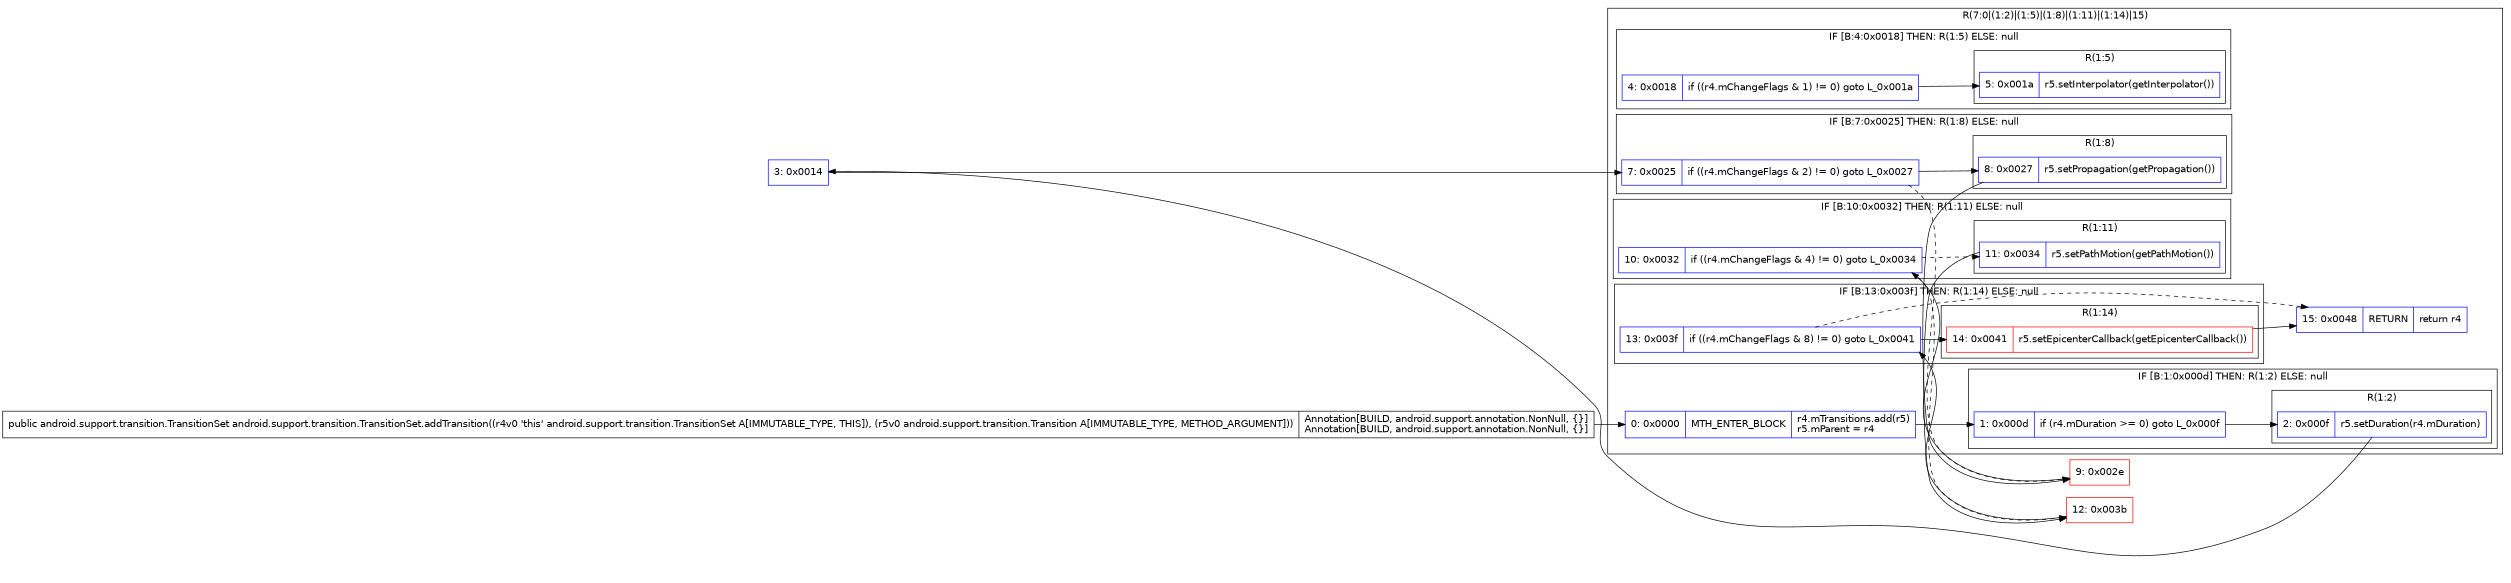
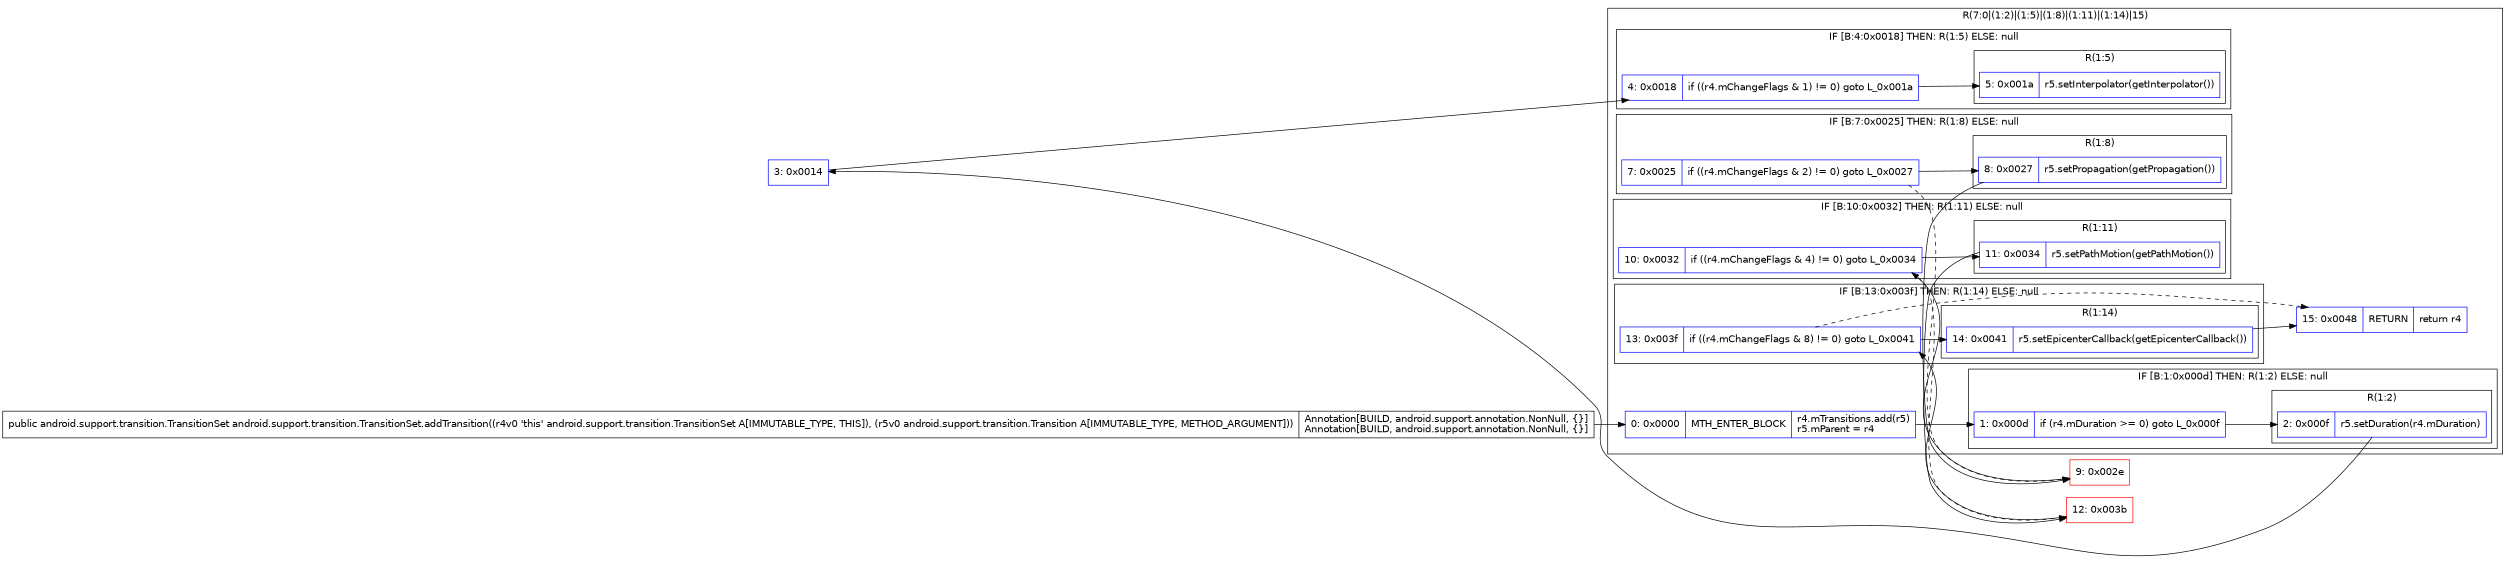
edge "3: 0x0014" -> "7: 0x0025": now "3: 0x0014" -> "4: 0x0018"
edge "10: 0x0032" -> "11: 0x0034": style dashed -> solid
node "14: 0x0041": color red -> blue
